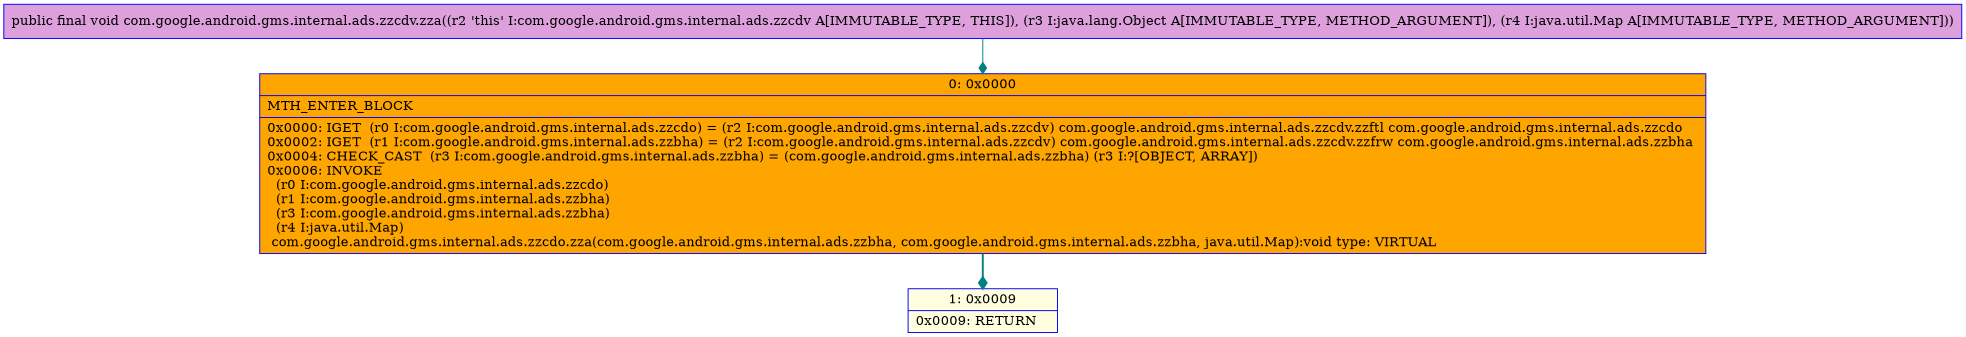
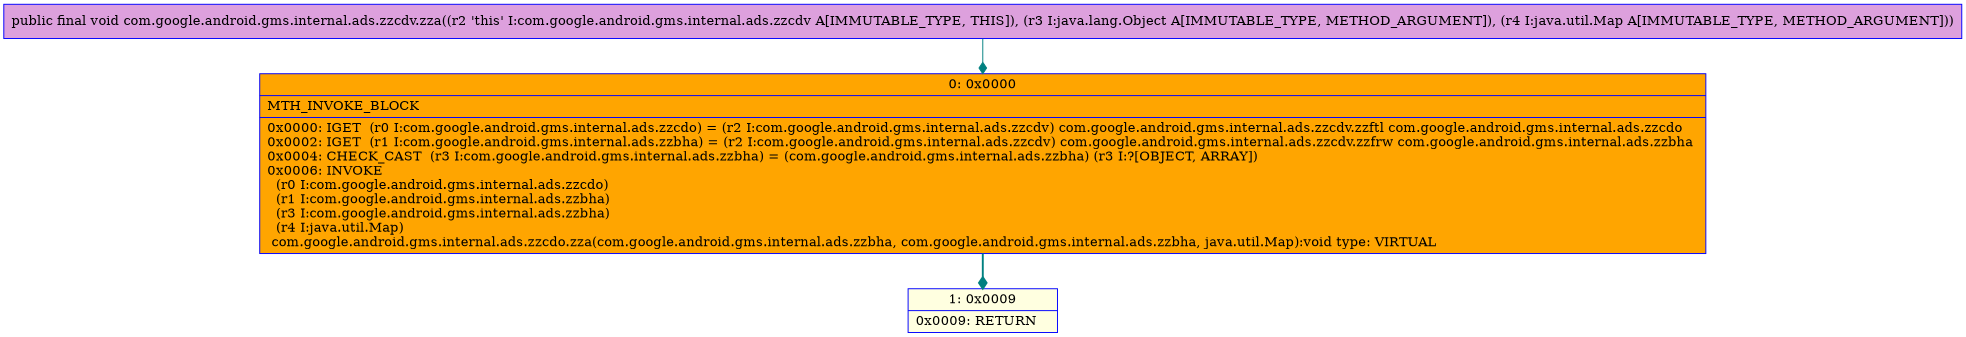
node "0: 0x0000": text "MTH_ENTER_BLOCK" -> "MTH_INVOKE_BLOCK"
